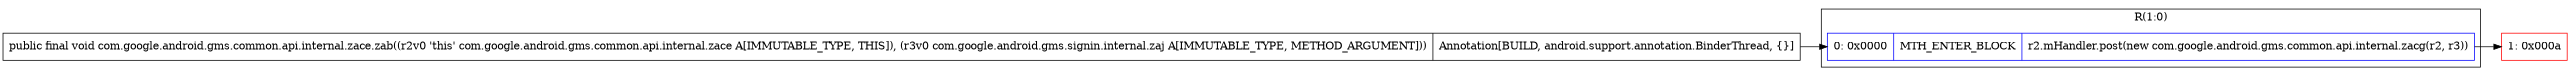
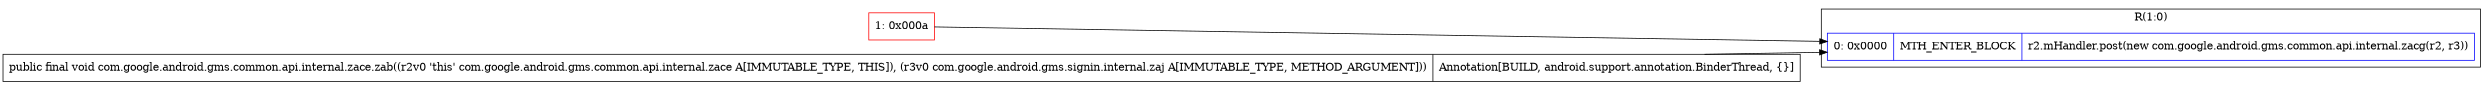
edge "0: 0x0000" -> "1: 0x000a": reversed
